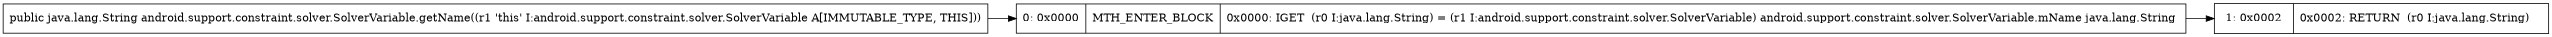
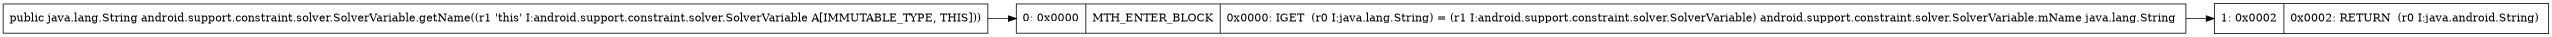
node "1: 0x0002": text "0x0002: RETURN  (r0 I:java.lang.String)" -> "0x0002: RETURN  (r0 I:java.android.String)"
